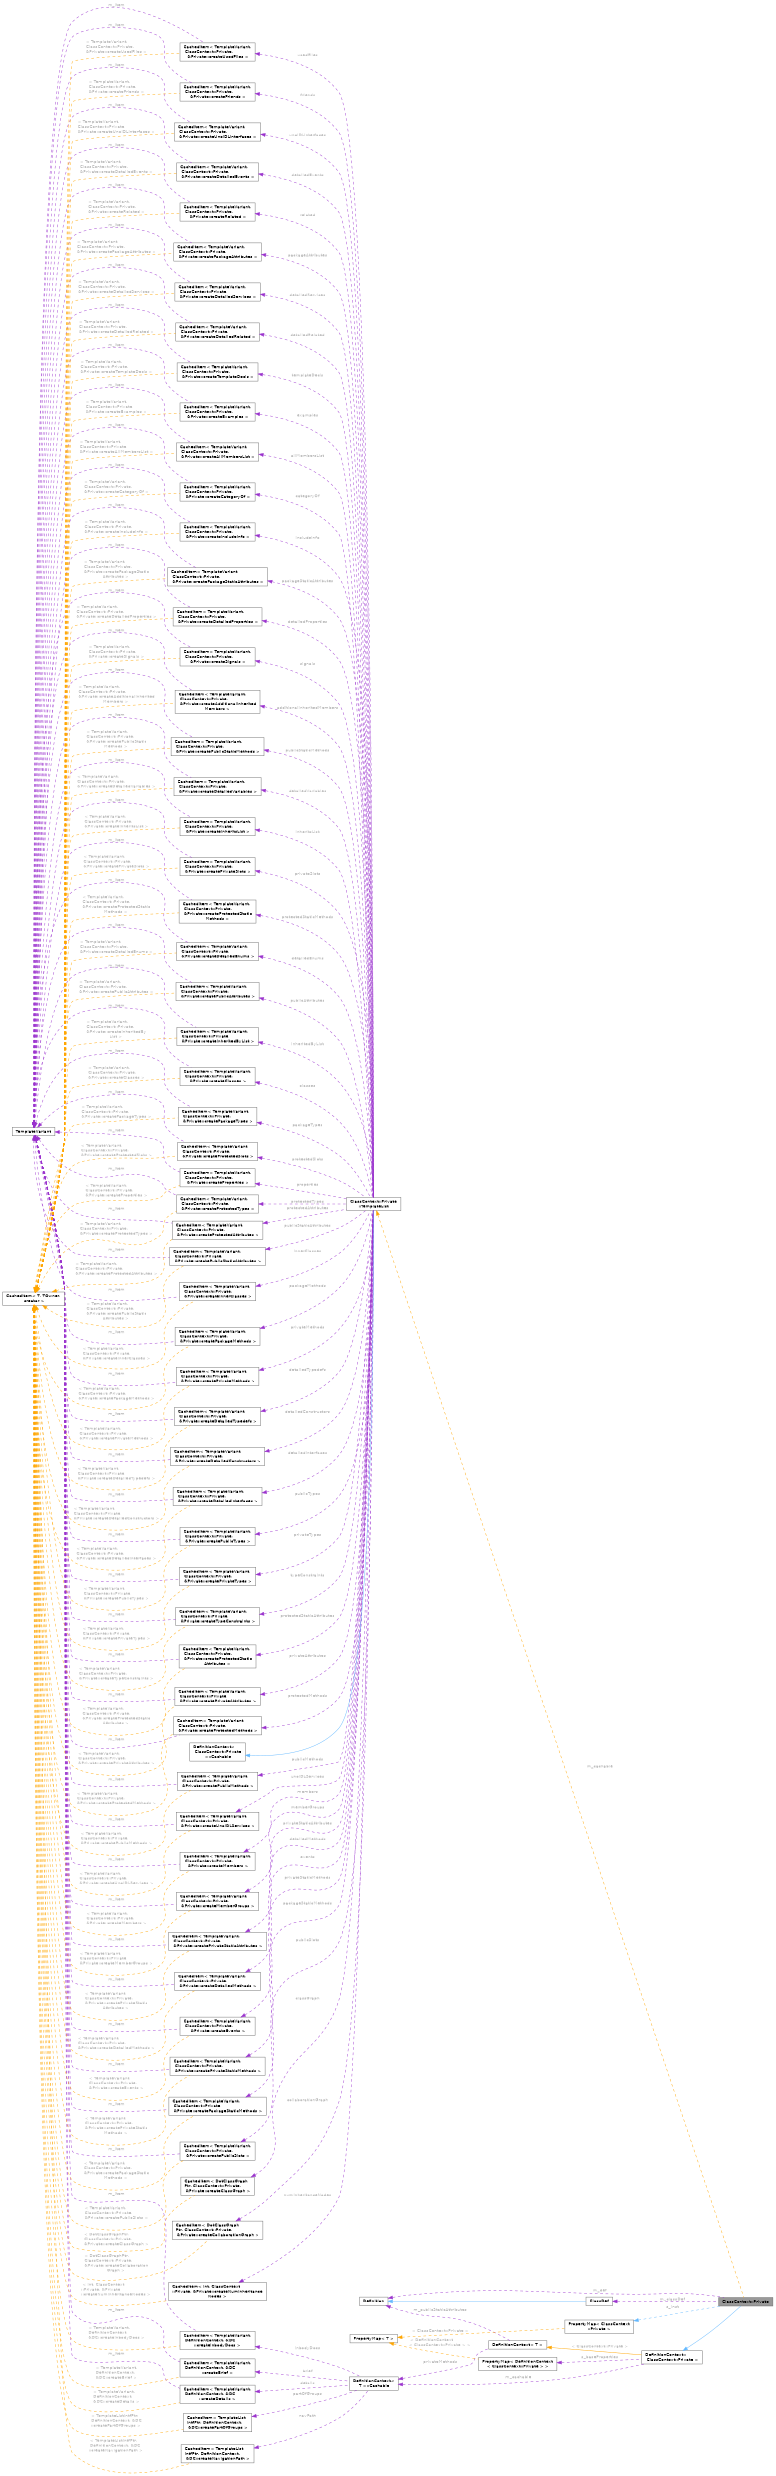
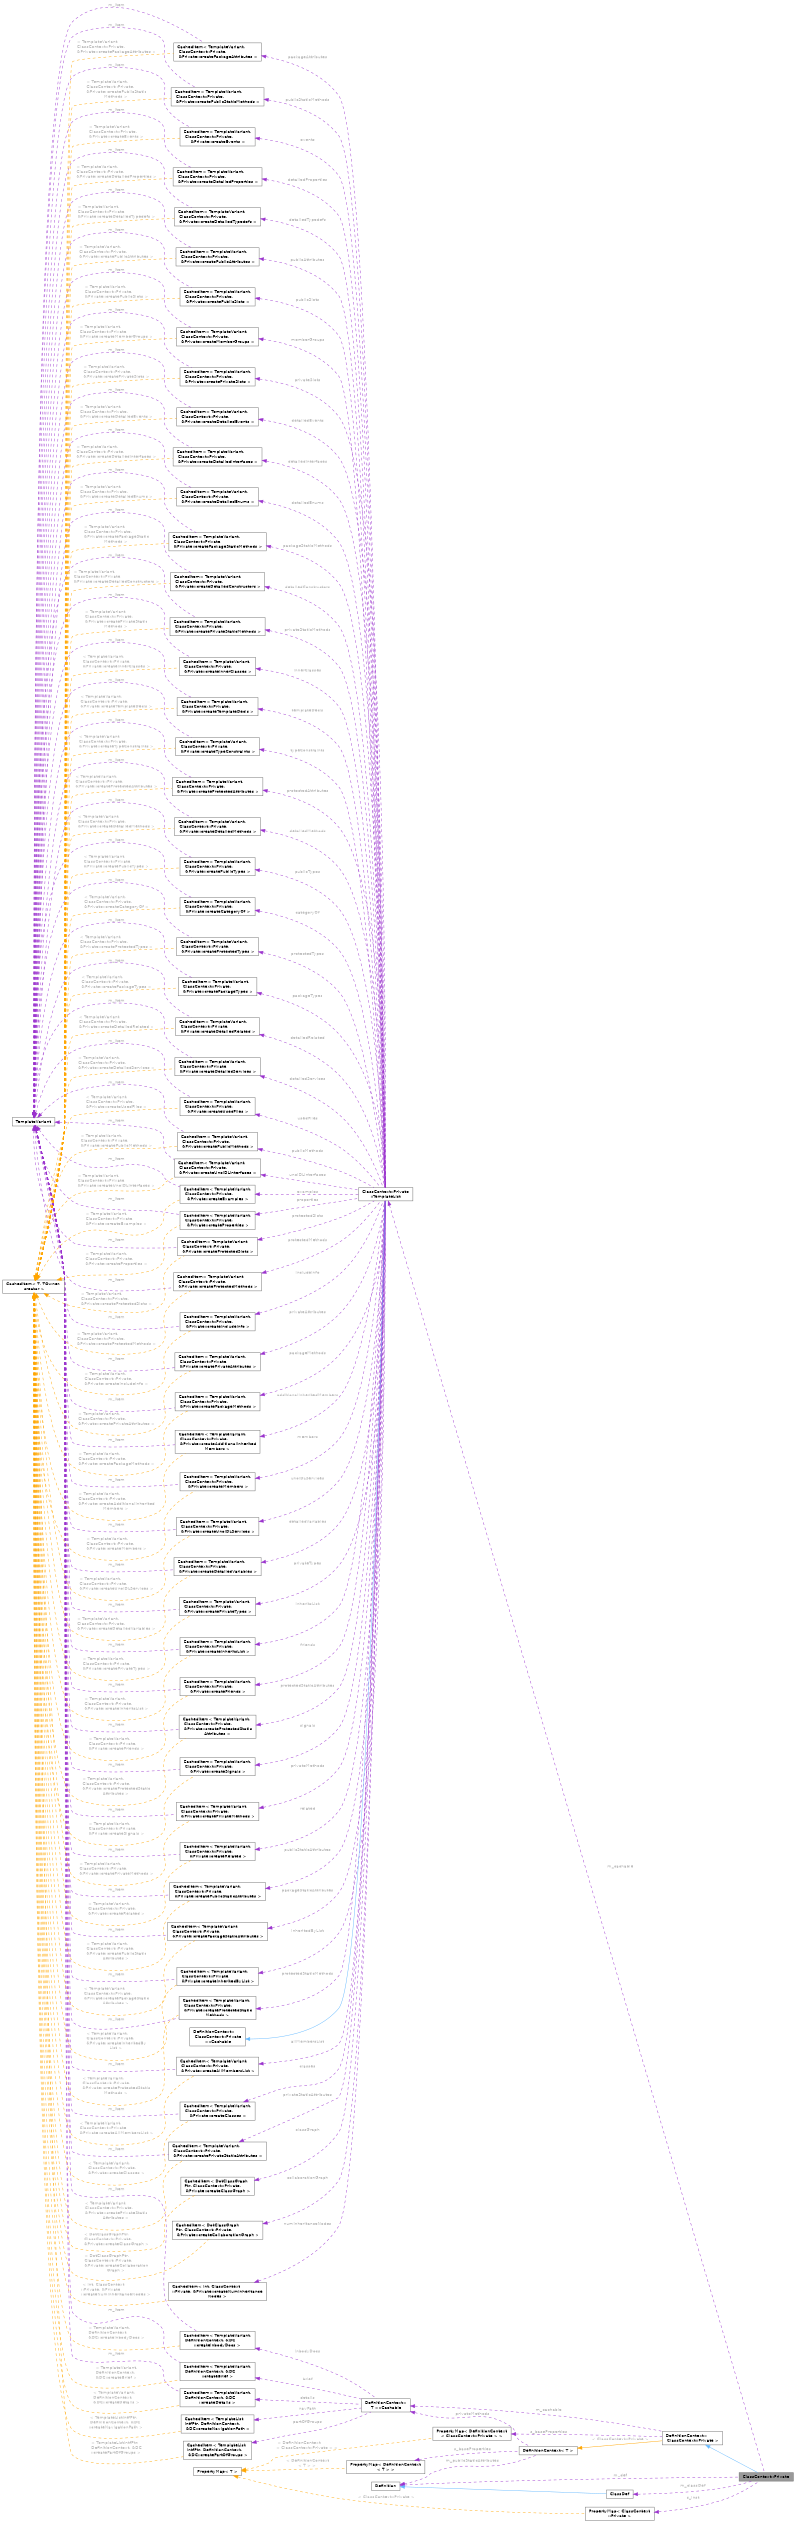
edge "ClassContext::Private" -> "ClassContext::Private ::TemplateList": color orange -> darkorchid3
edge "ClassContext::Private" -> "PropertyMap< ClassContext ::Private >": color steelblue1 -> darkorchid3
node "PropertyMap< DefinitionContext < T > >": added
